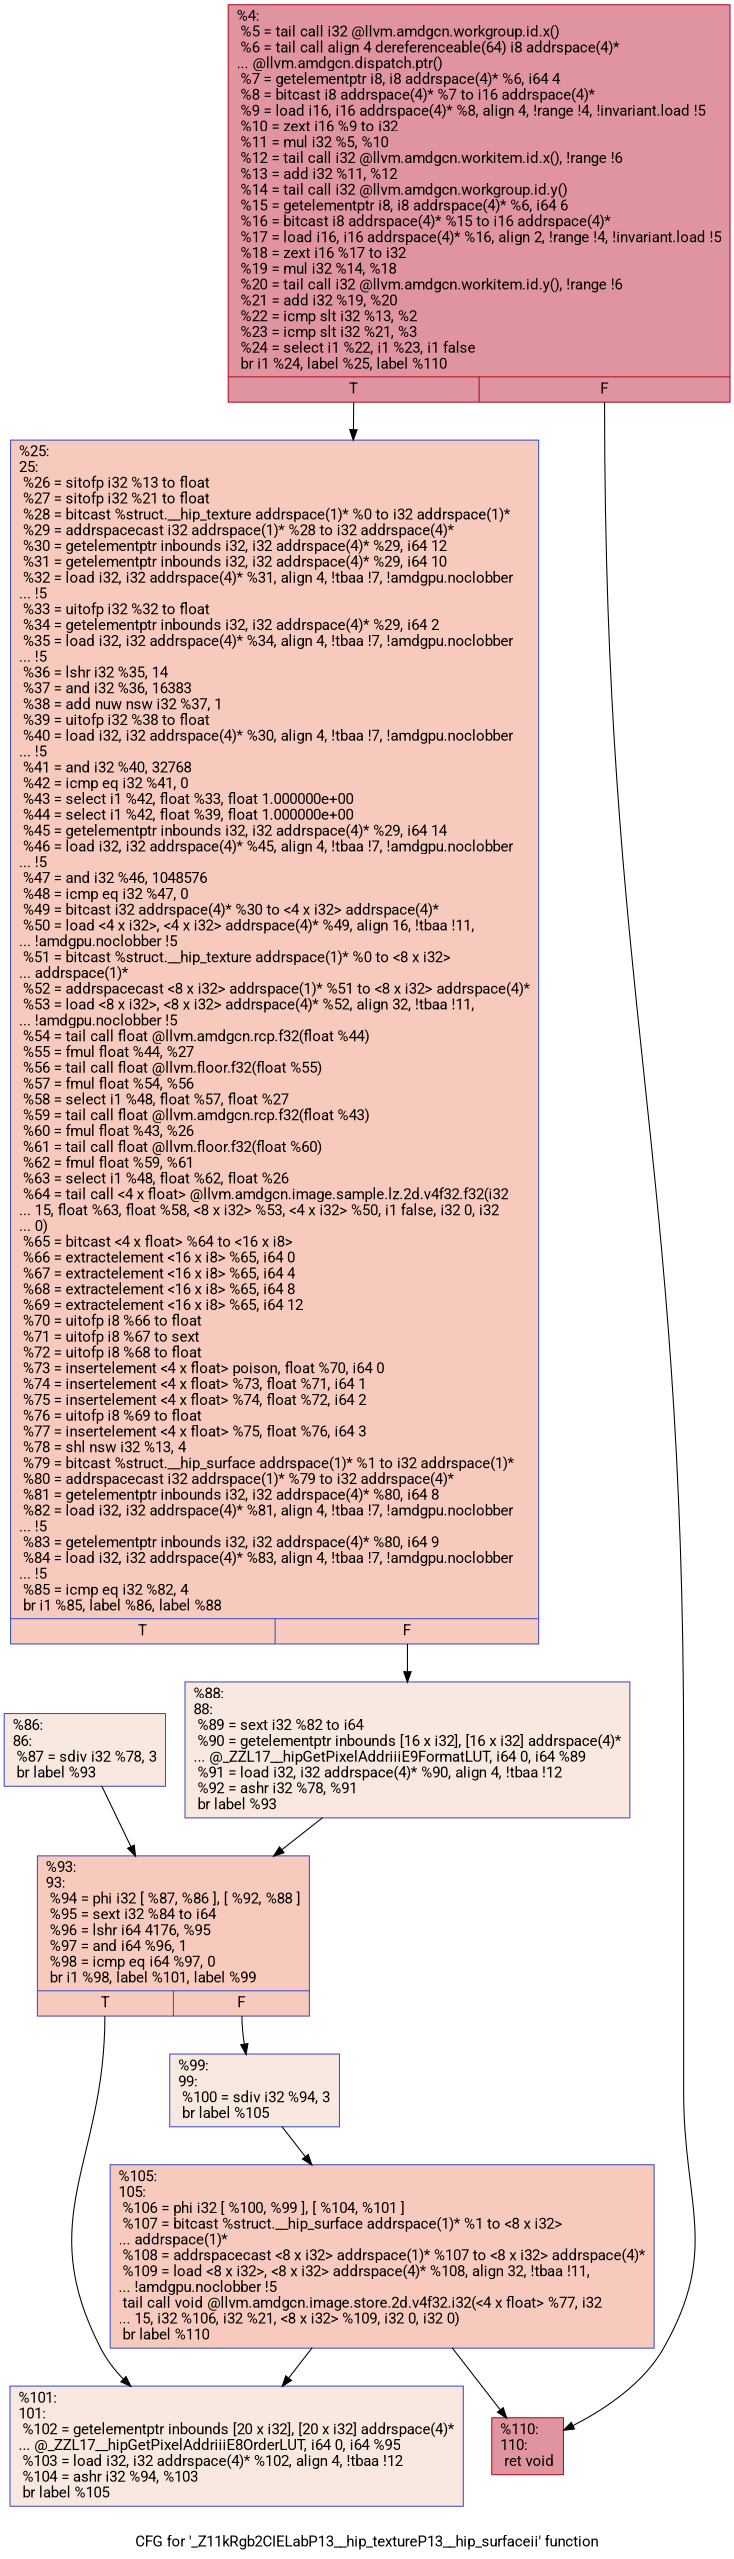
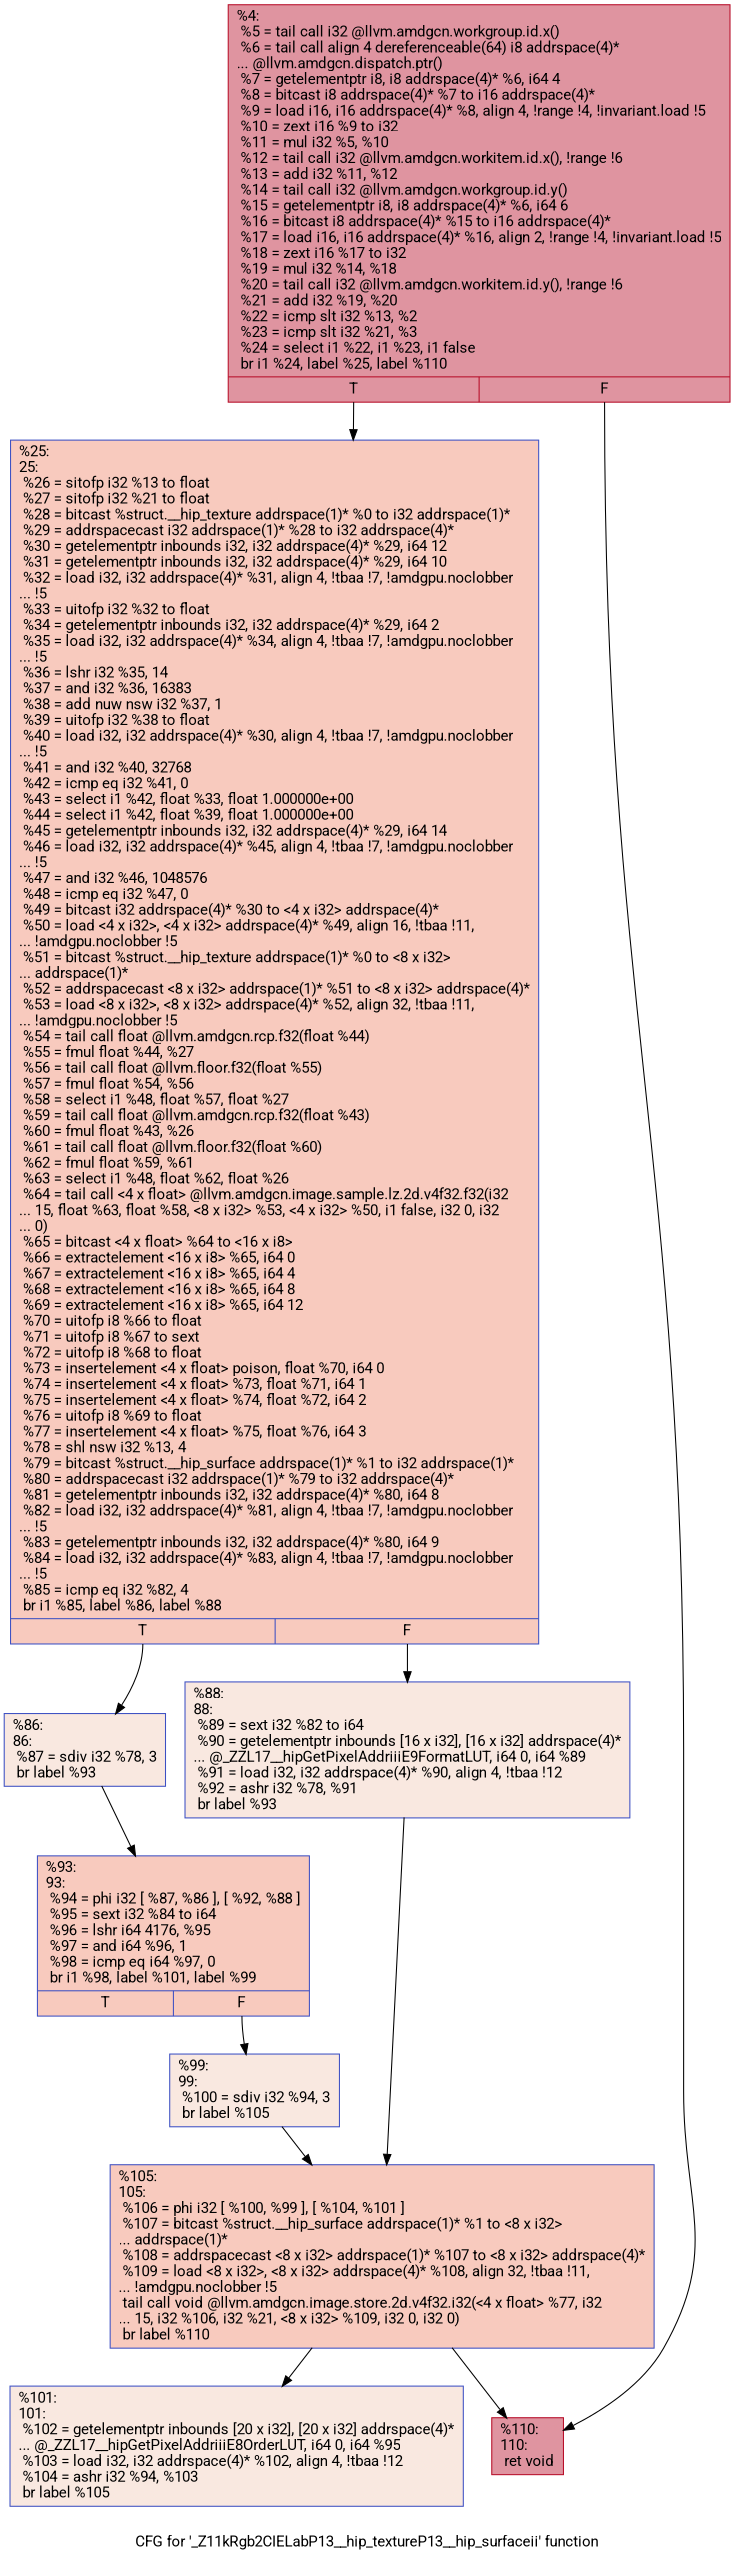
edge "%25:" -> "%86:": added
edge "%88:" -> "%93:": now "%88:" -> "%105:"
edge "%93:" -> "%101:": removed
